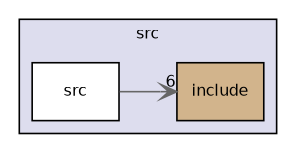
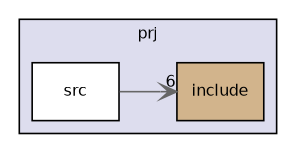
cluster "src": label "src" -> "prj"
